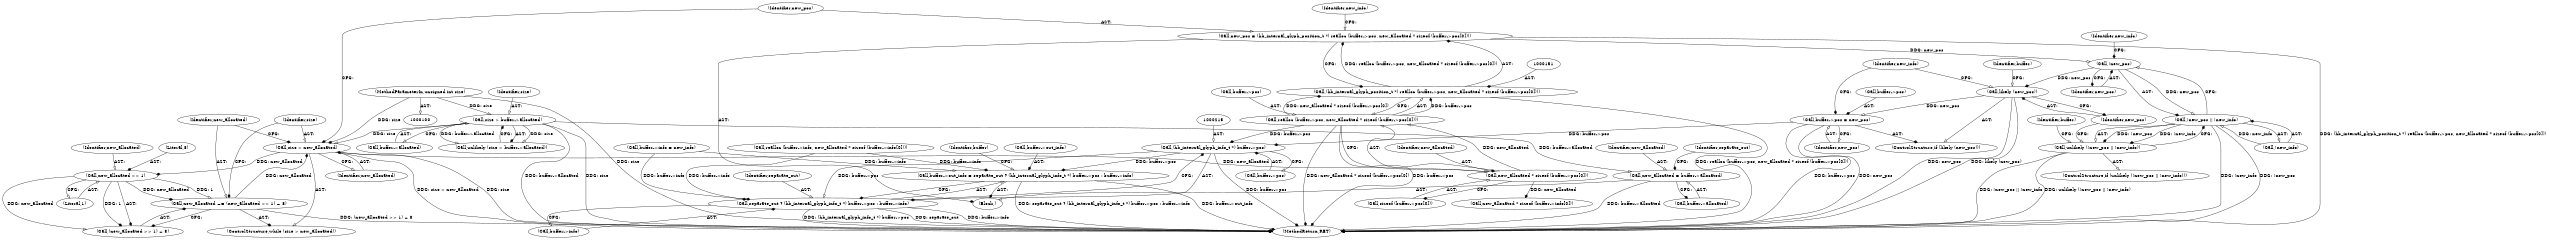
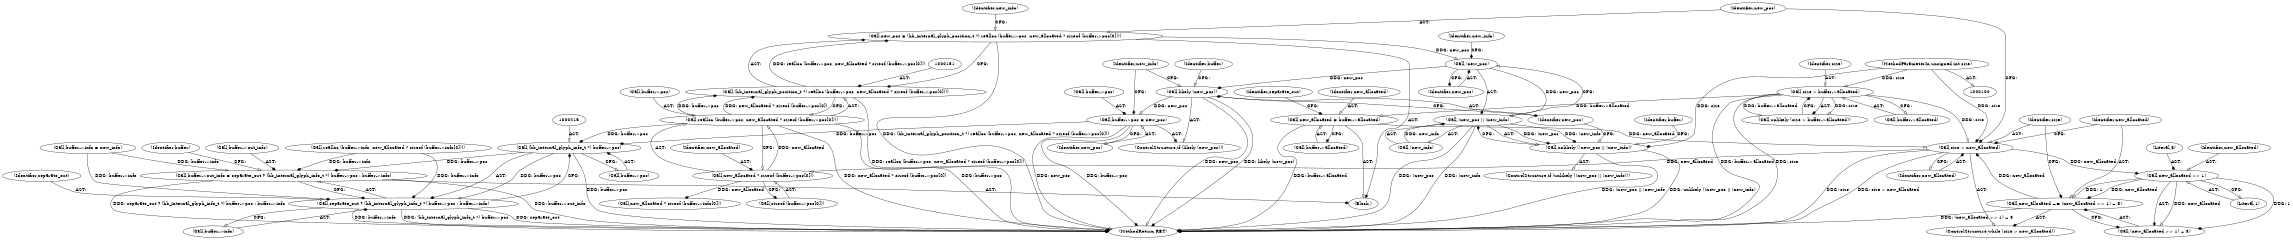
edge "(Call,new_allocated = buffer->allocated)" -> "(Call,size > new_allocated)": added, label "DDG: new_allocated"
edge "(MethodParameterIn,unsigned int size)" -> "(MethodReturn,RET)": now "(MethodParameterIn,unsigned int size)" -> "(Call,unlikely (!new_pos || !new_info))"
